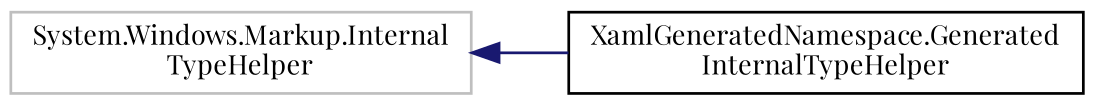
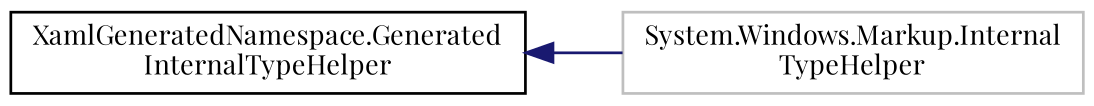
edge "XamlGeneratedNamespace.Generated InternalTypeHelper" -> "System.Windows.Markup.Internal TypeHelper": reversed
